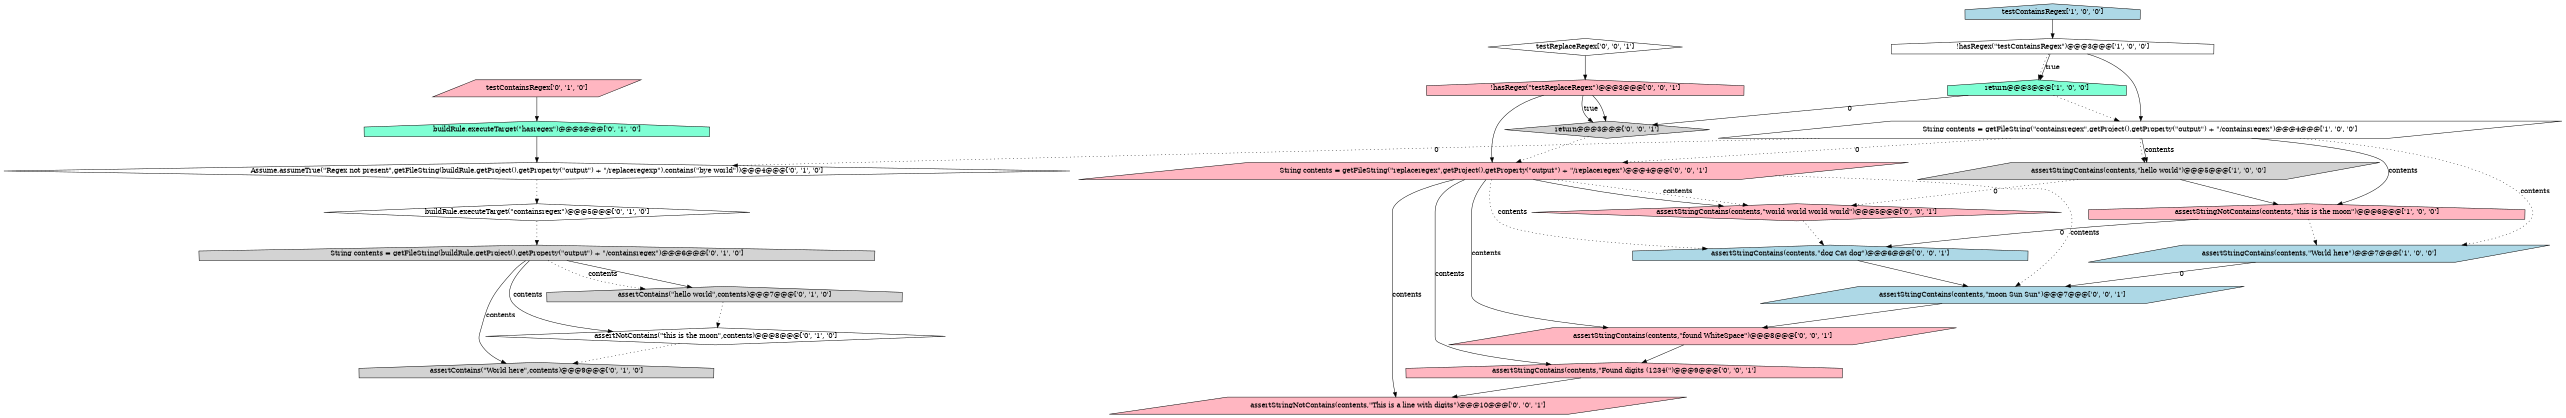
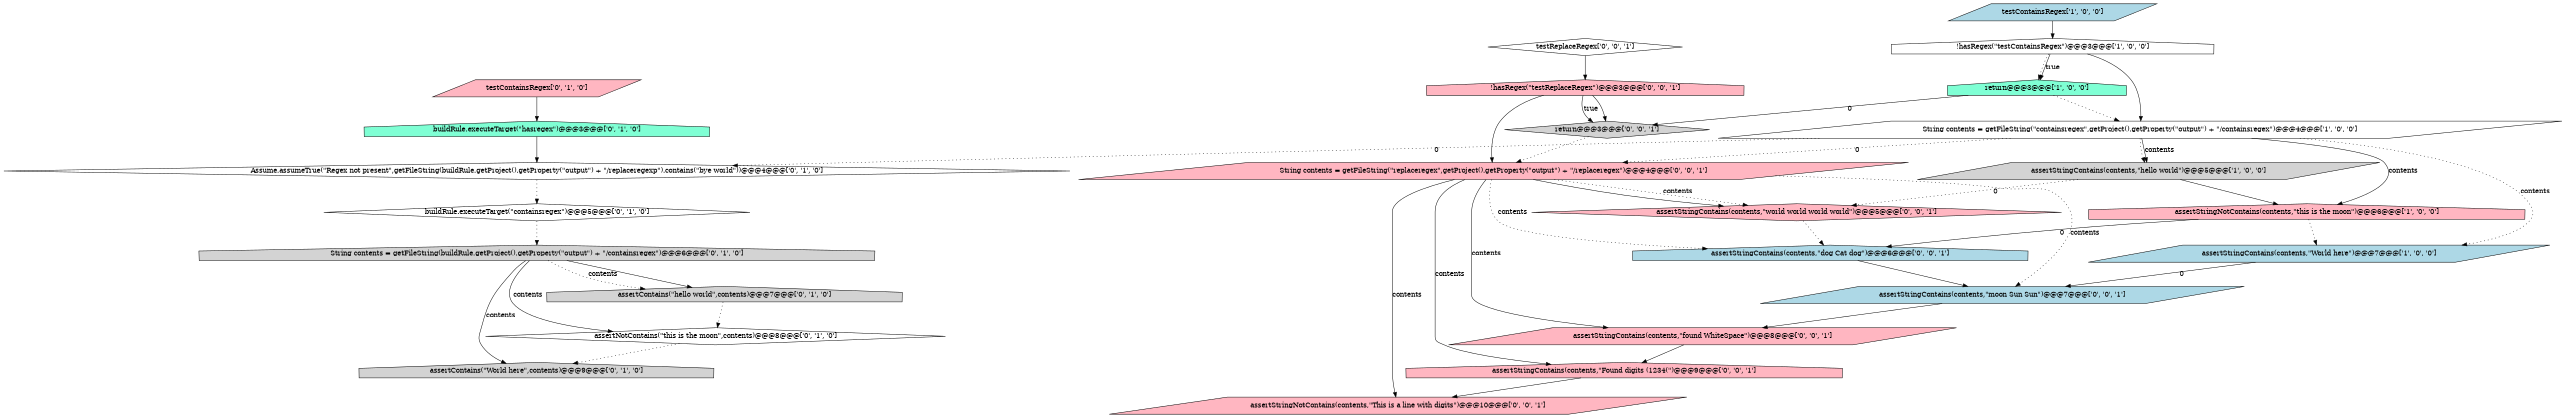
node "testContainsRegex['1', '0', '0']": shape house -> parallelogram
